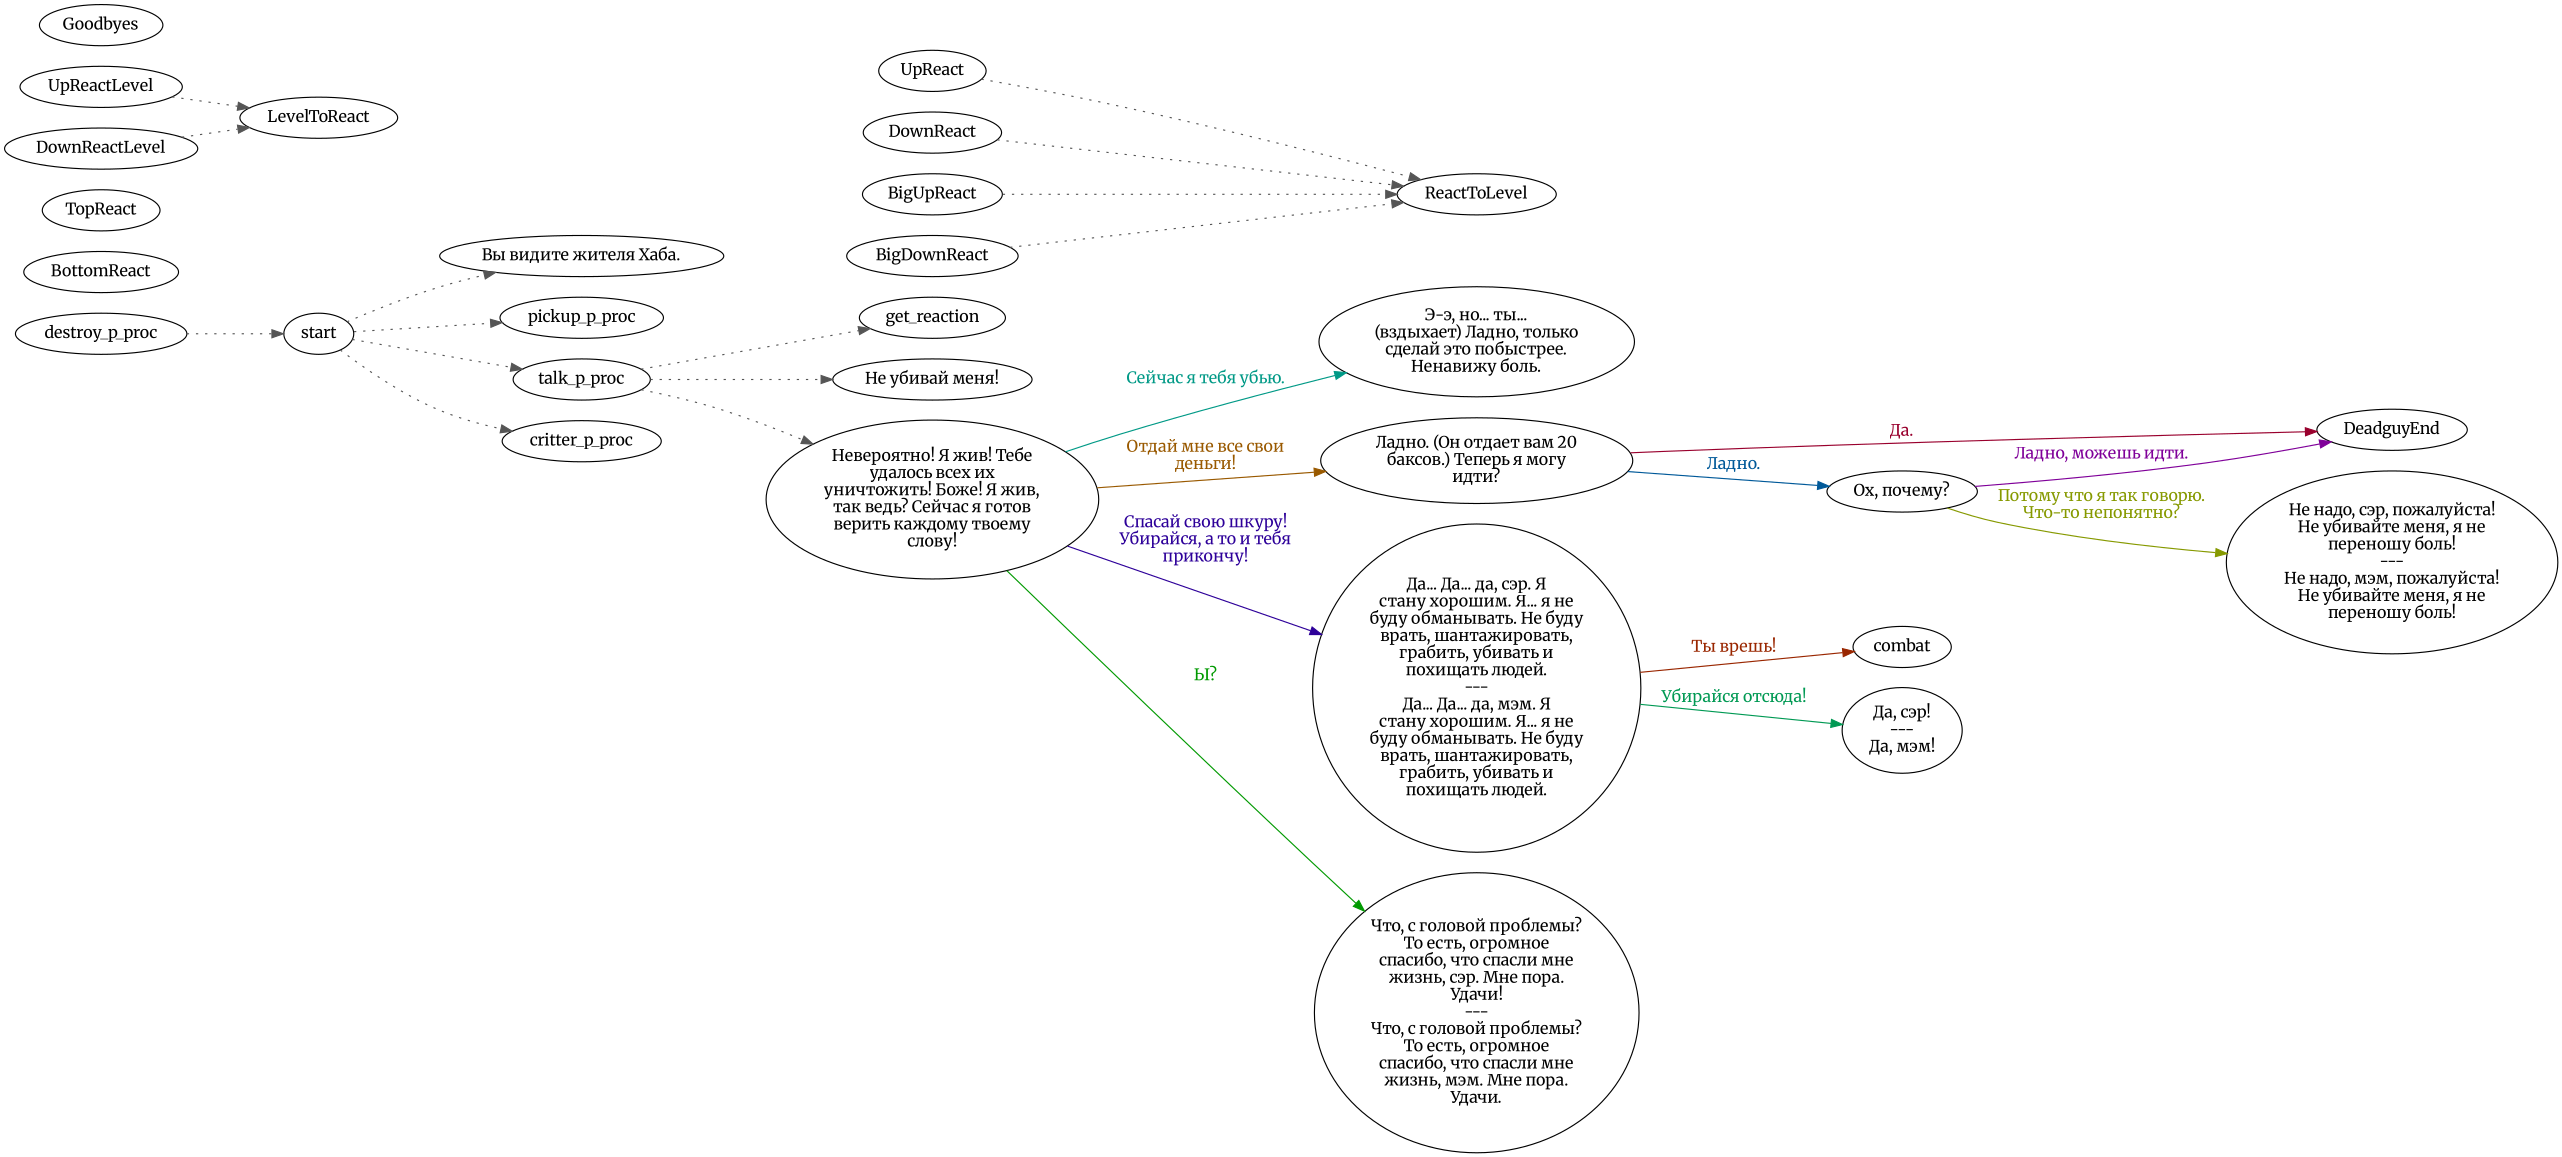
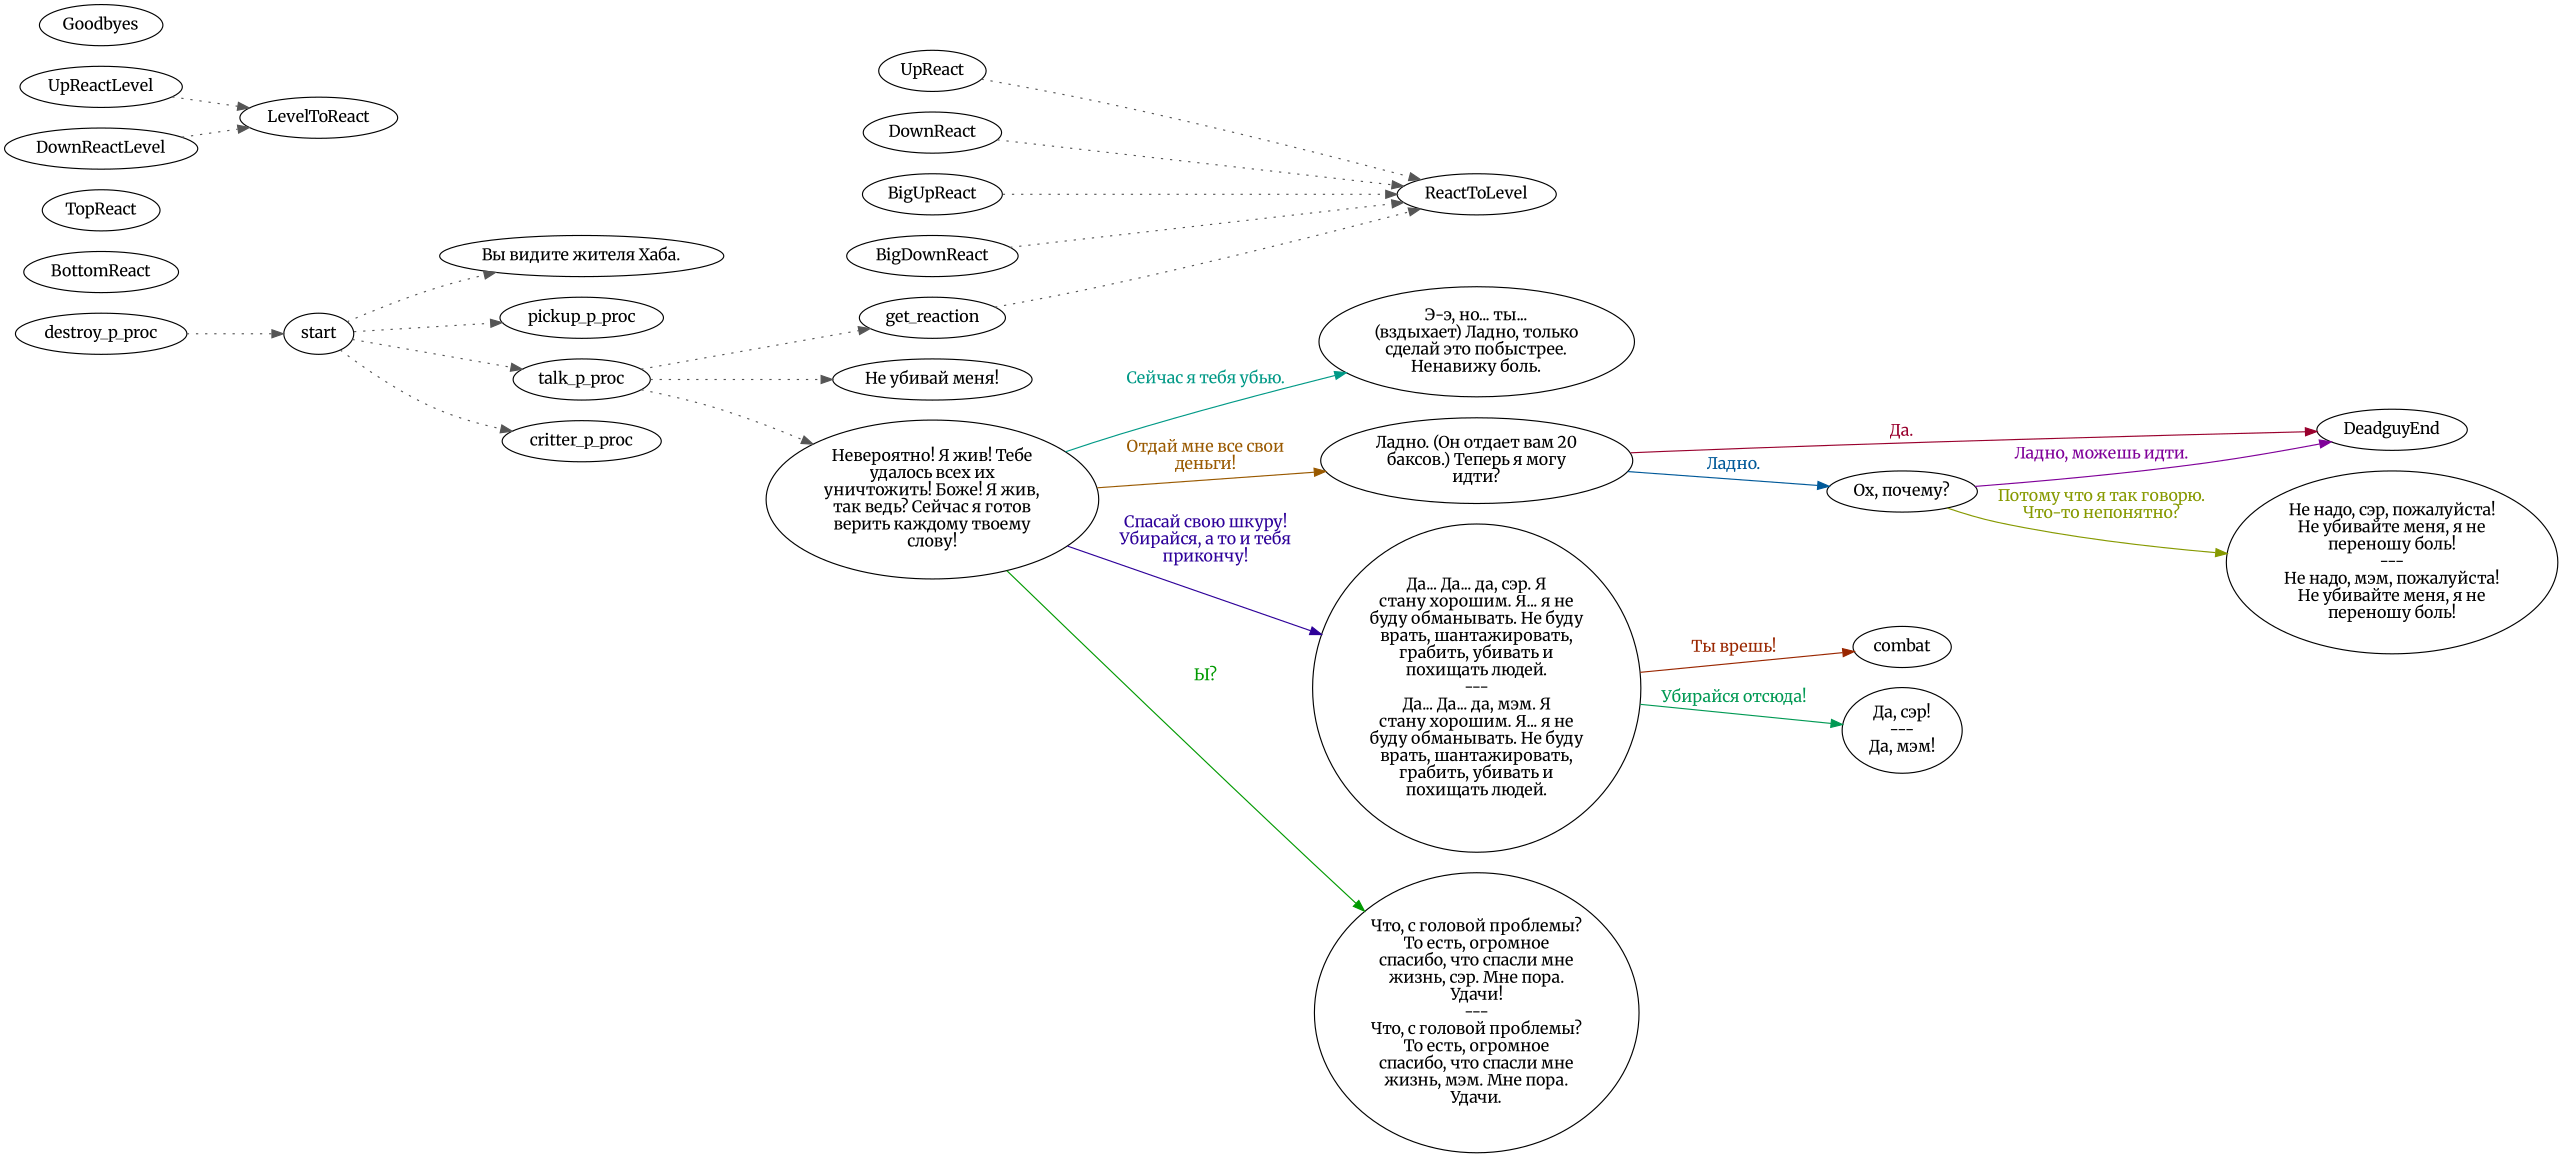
edge "get_reaction" -> "ReactToLevel": added
